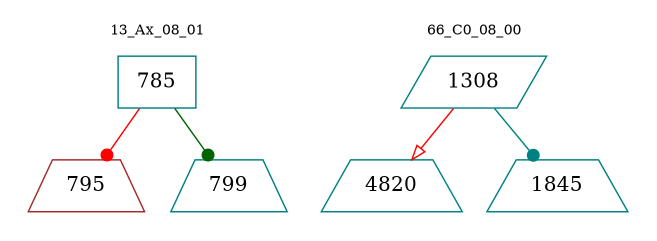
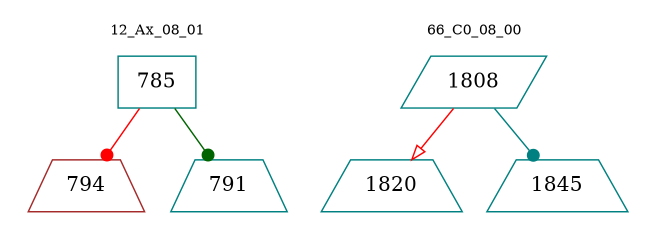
cluster "13_Ax_08_01": label "13_Ax_08_01" -> "12_Ax_08_01"
node "1308": label "1308" -> "1808"
node "795": label "795" -> "794"
node "799": label "799" -> "791"
node "4820": label "4820" -> "1820"
